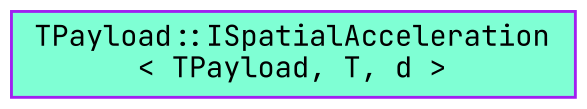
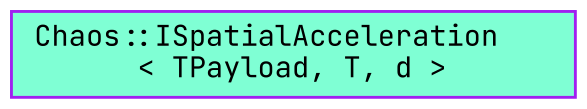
node "TPayload::ISpatialAcceleration < TPayload, T, d >": label "TPayload::ISpatialAcceleration < TPayload, T, d >" -> "Chaos::ISpatialAcceleration < TPayload, T, d >"
